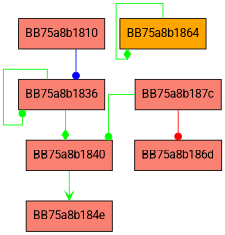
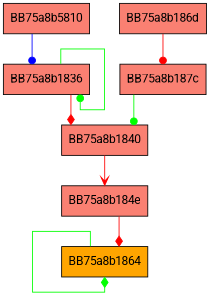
node "BB75a8b1810": label "BB75a8b1810" -> "BB75a8b5810"
edge "BB75a8b1836" -> "BB75a8b1840": color green -> red
edge "BB75a8b187c" -> "BB75a8b186d": reversed
edge "BB75a8b1840" -> "BB75a8b184e": color green -> red
edge "BB75a8b184e" -> "BB75a8b1864": added
